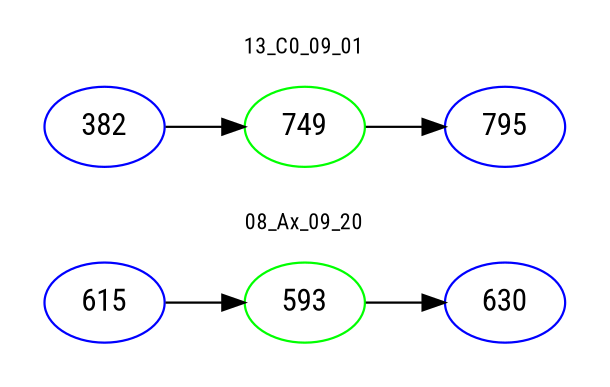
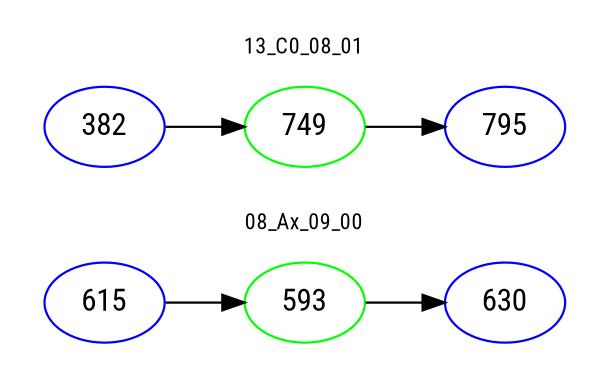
cluster "13_C0_09_01": label "13_C0_09_01" -> "13_C0_08_01"
cluster "08_Ax_09_20": label "08_Ax_09_20" -> "08_Ax_09_00"
